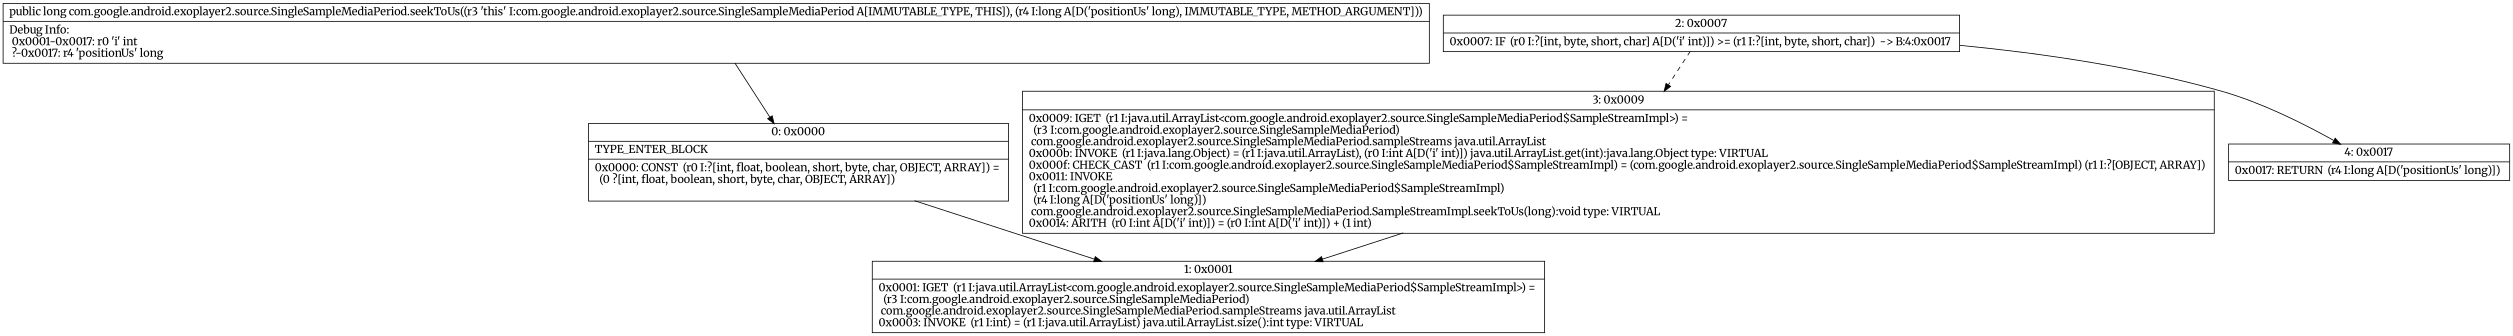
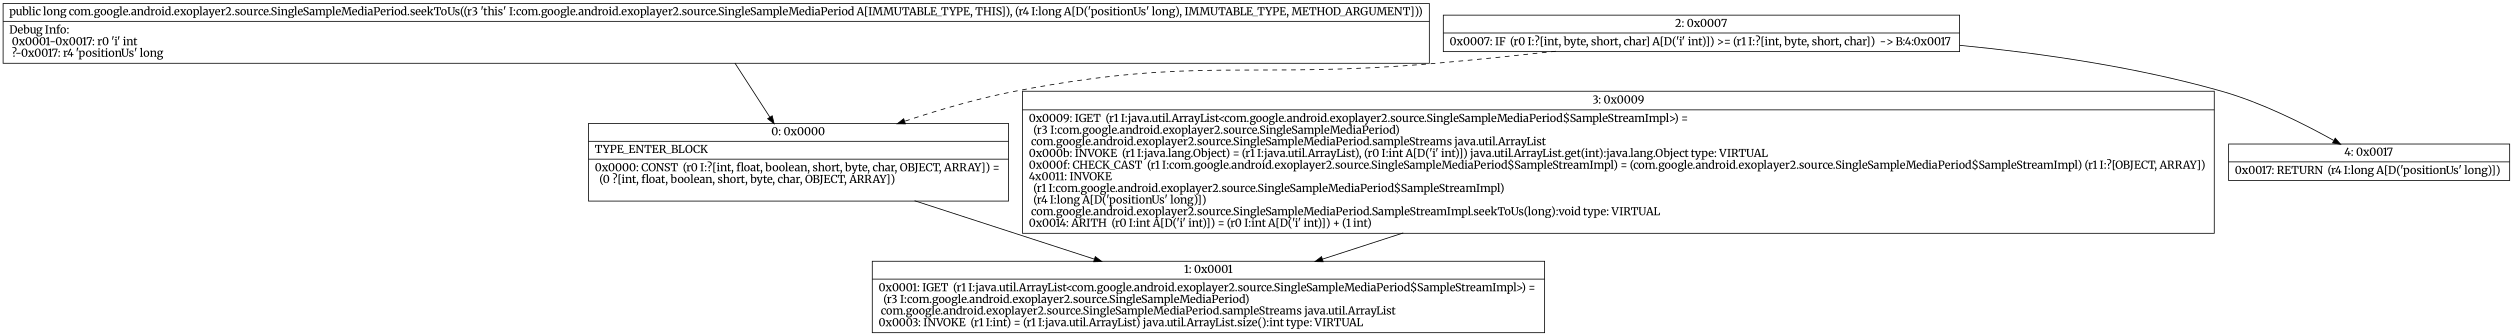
edge "2: 0x0007" -> "3: 0x0009": now "2: 0x0007" -> "0: 0x0000"
node "3: 0x0009": text "0x0011: INVOKE" -> "4x0011: INVOKE"
